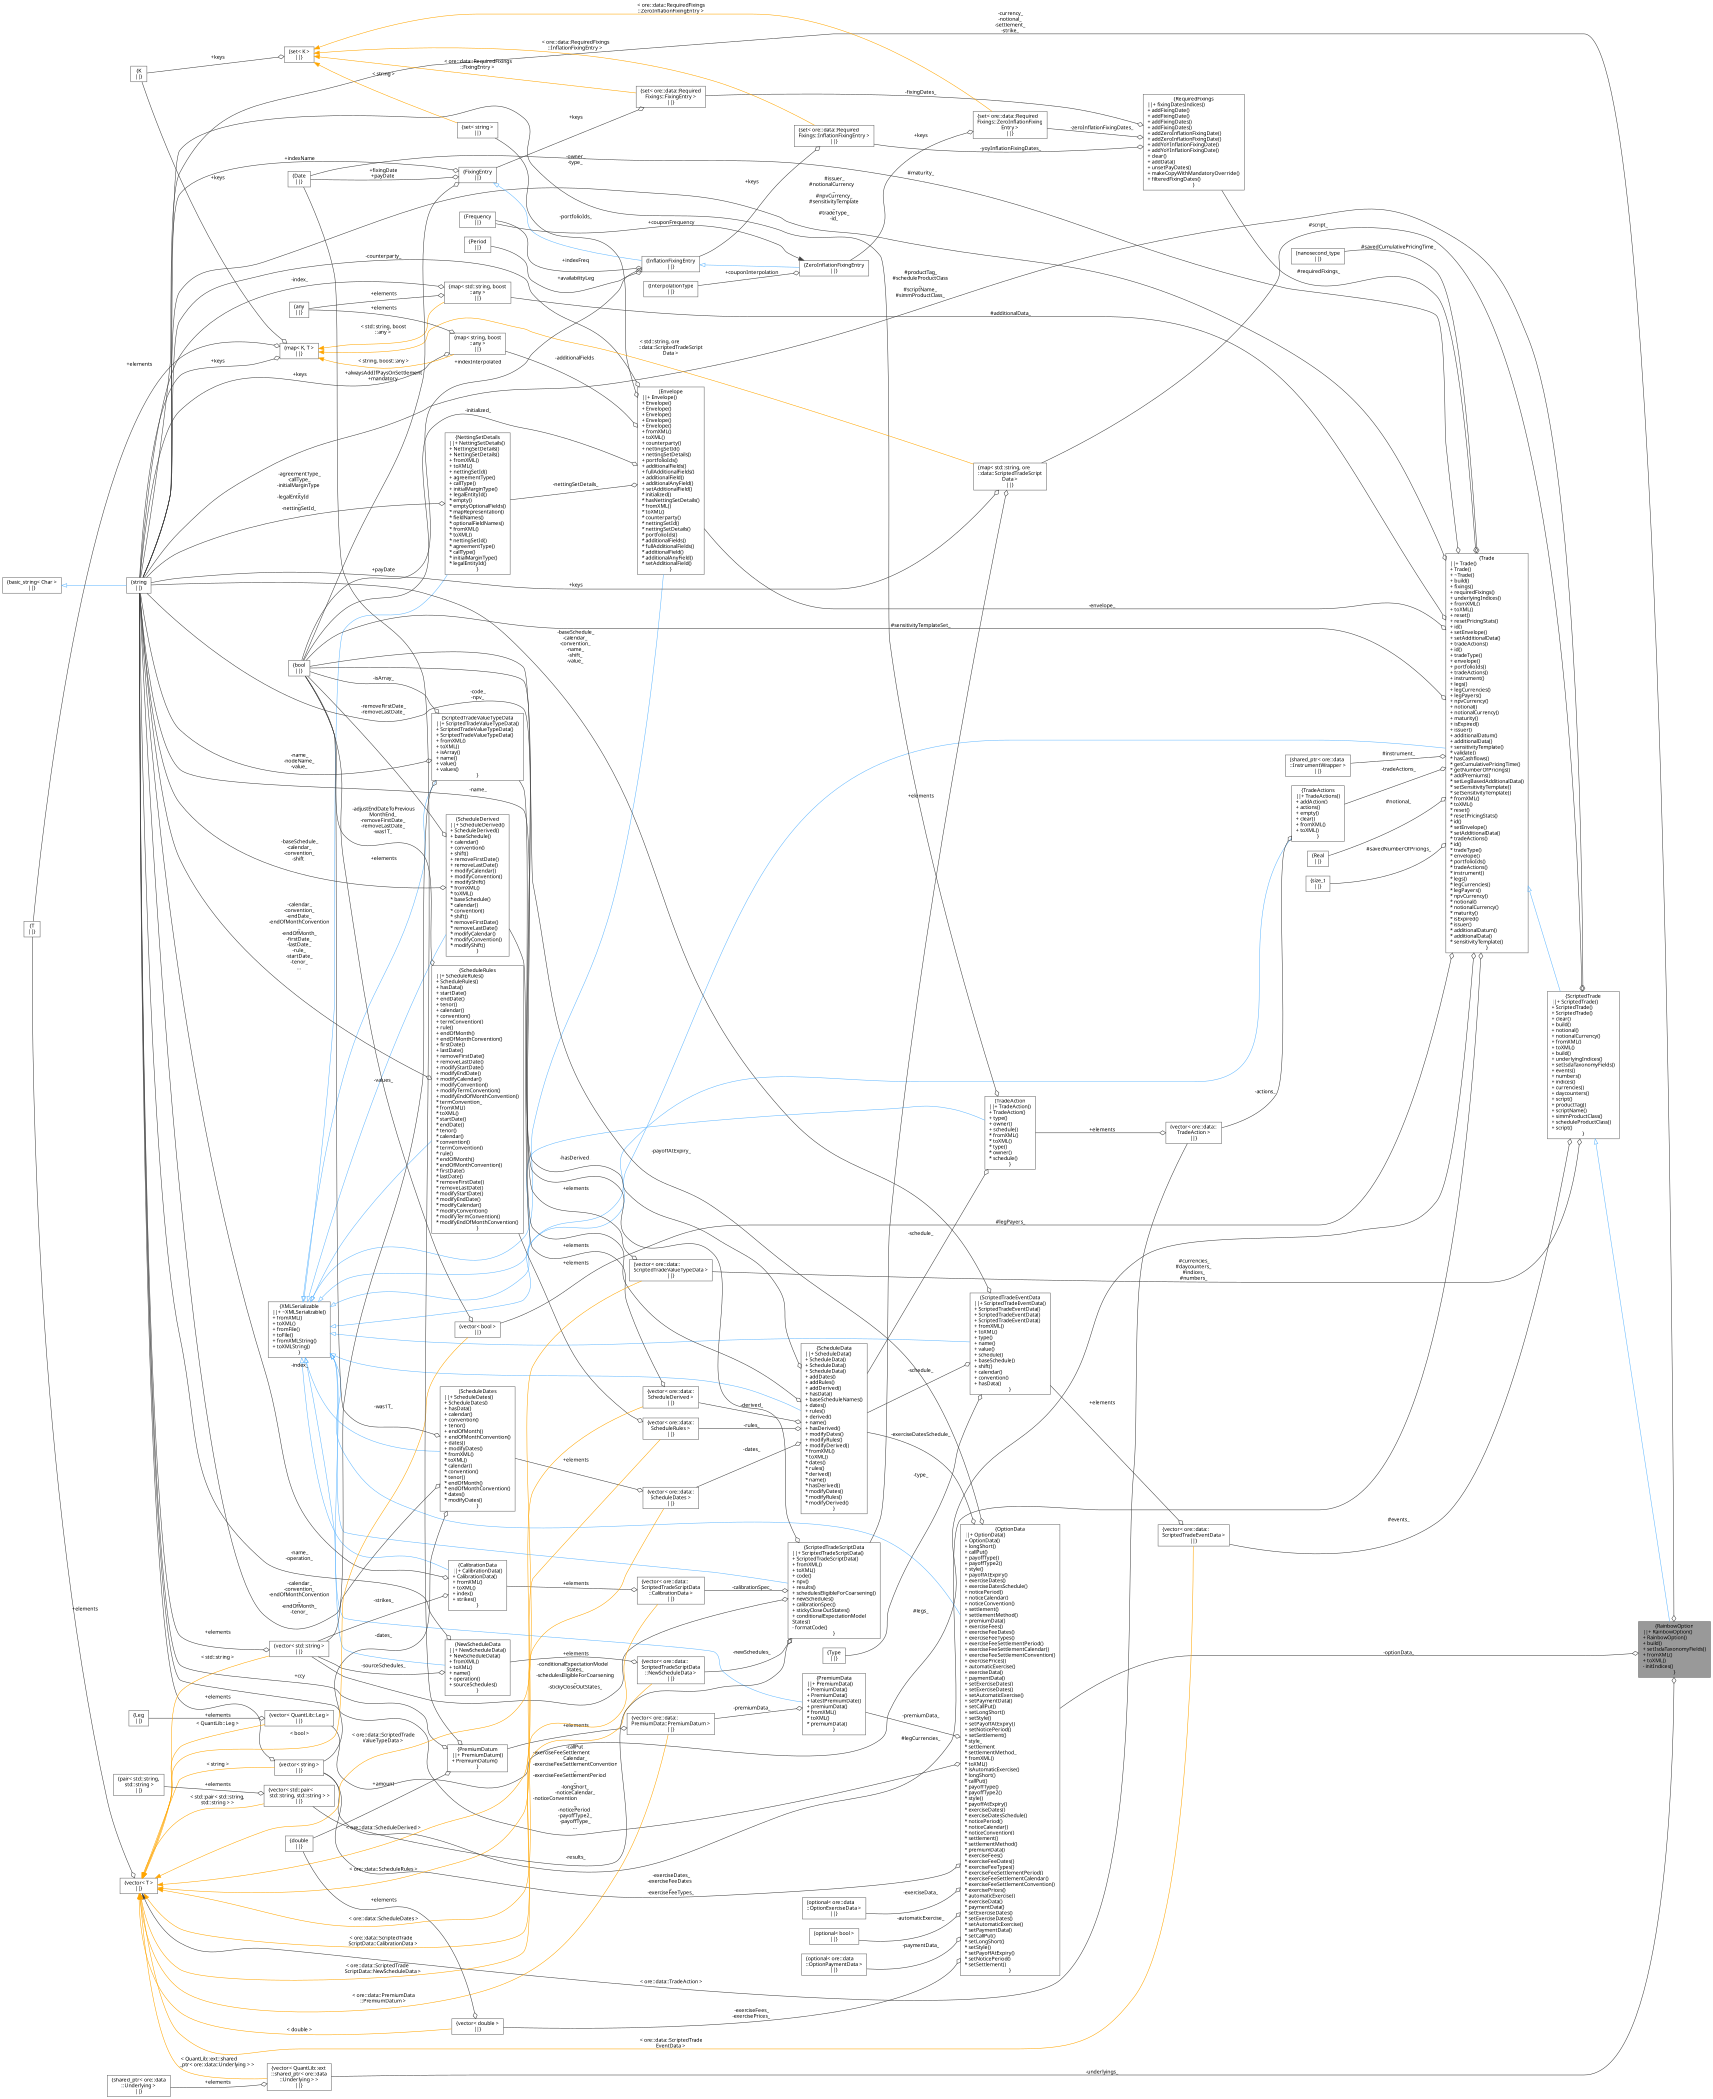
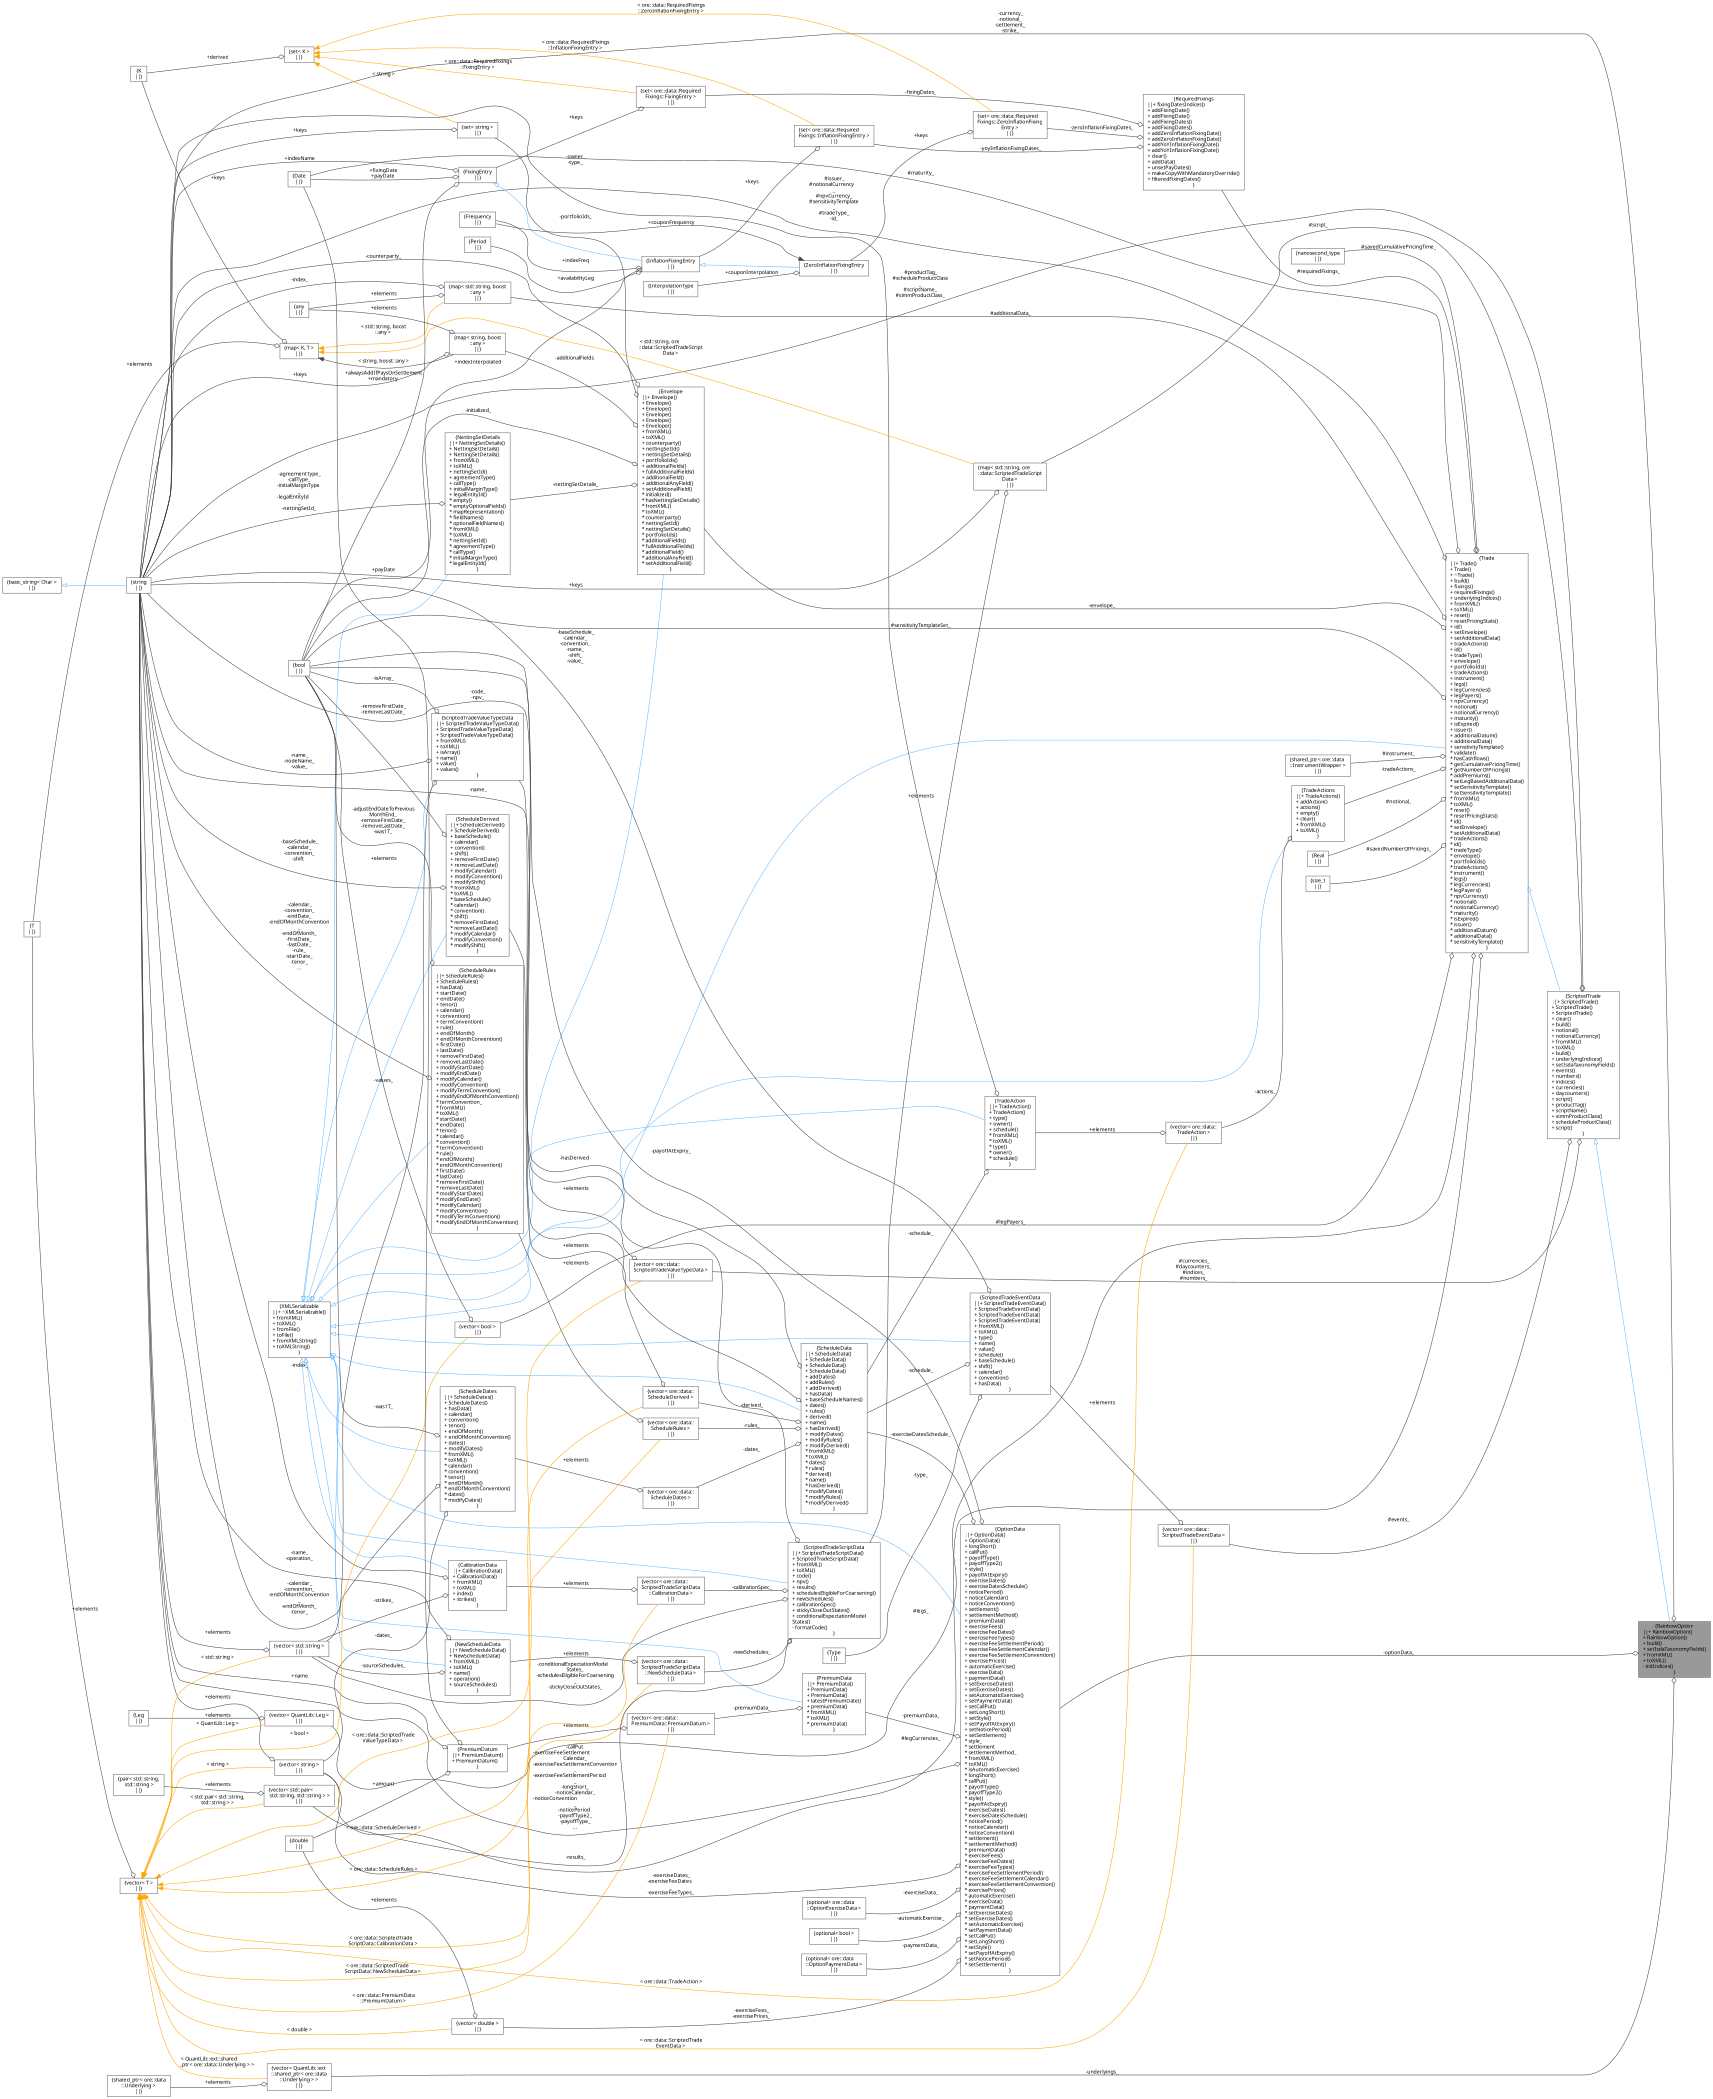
edge "{K ||}" -> "{set< K > ||}": label " +keys" -> " +derived"
edge "{map< string, boost ::any > ||}" -> "{map< K, T > ||}": color orange -> grey25
edge "{string ||}" -> "{map< K, T > ||}": now "{string ||}" -> "{set< string > ||}"
edge "{string ||}" -> "{PremiumDatum ||+ PremiumDatum() + PremiumDatum() }": label " +ccy" -> " +name"
edge "{vector< ore::data:: ScheduleDates > ||}" -> "{vector< T > ||}": removed, label "< ore::data::ScheduleDates >"
edge "{vector< ore::data:: TradeAction > ||}" -> "{vector< T > ||}": color grey25 -> orange
